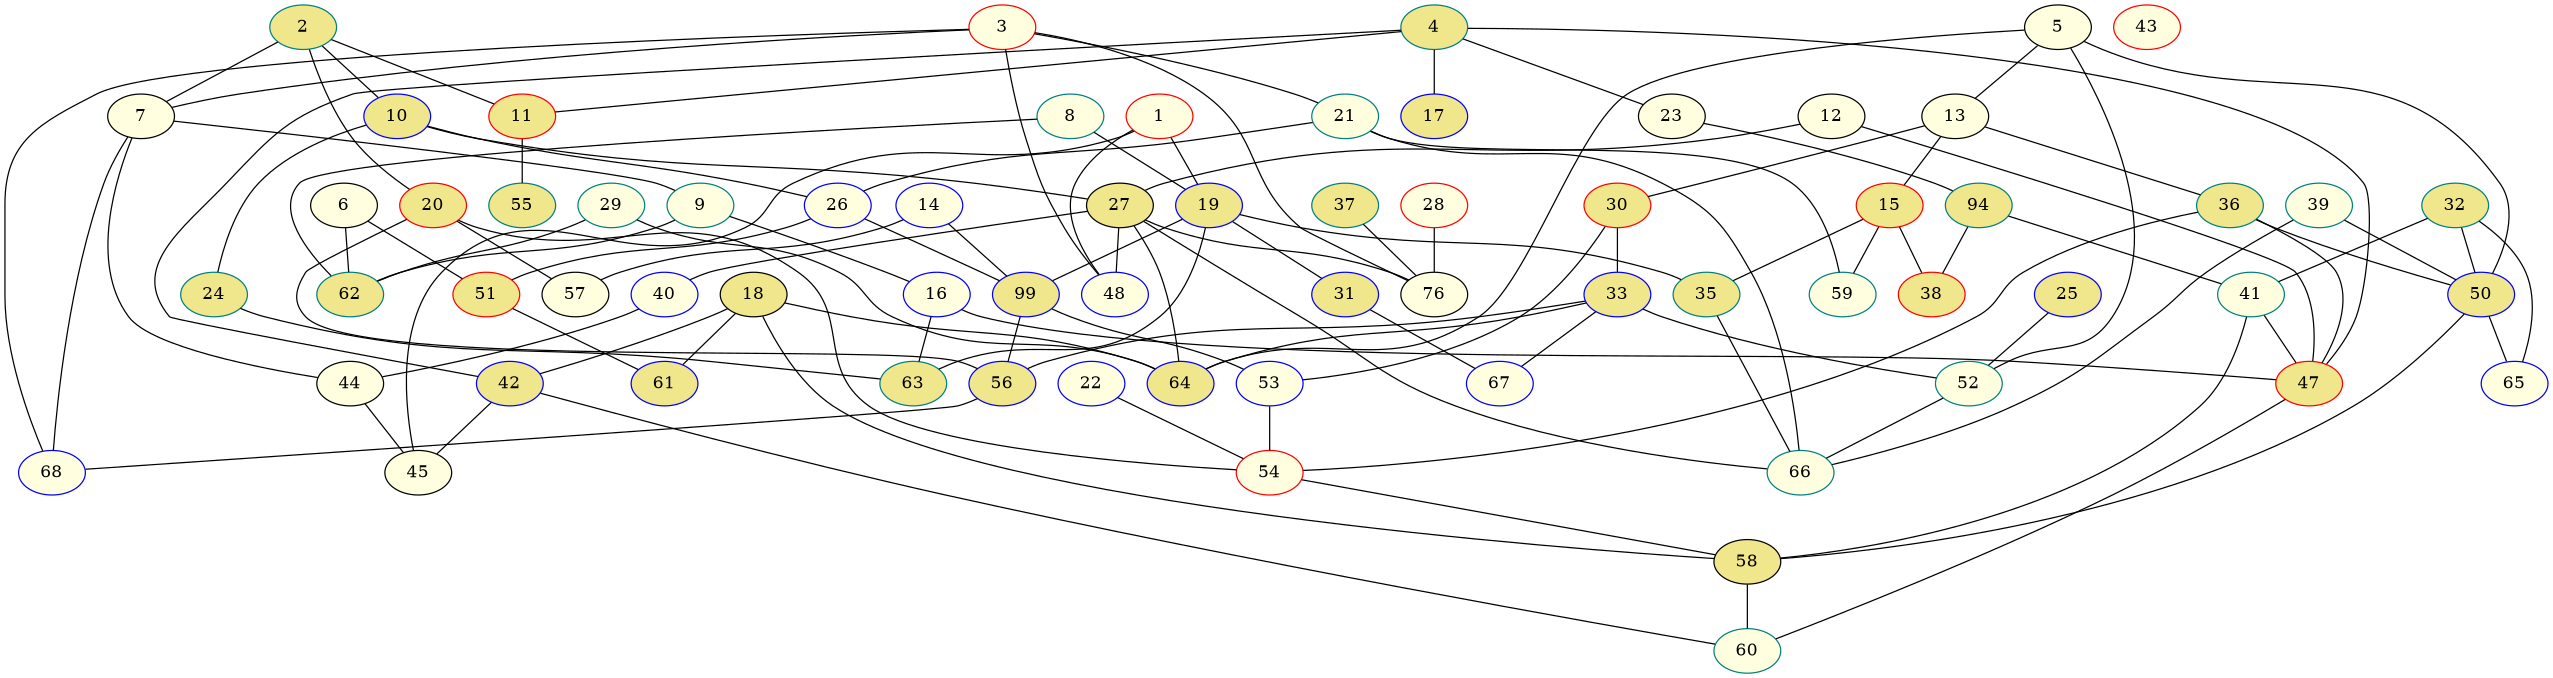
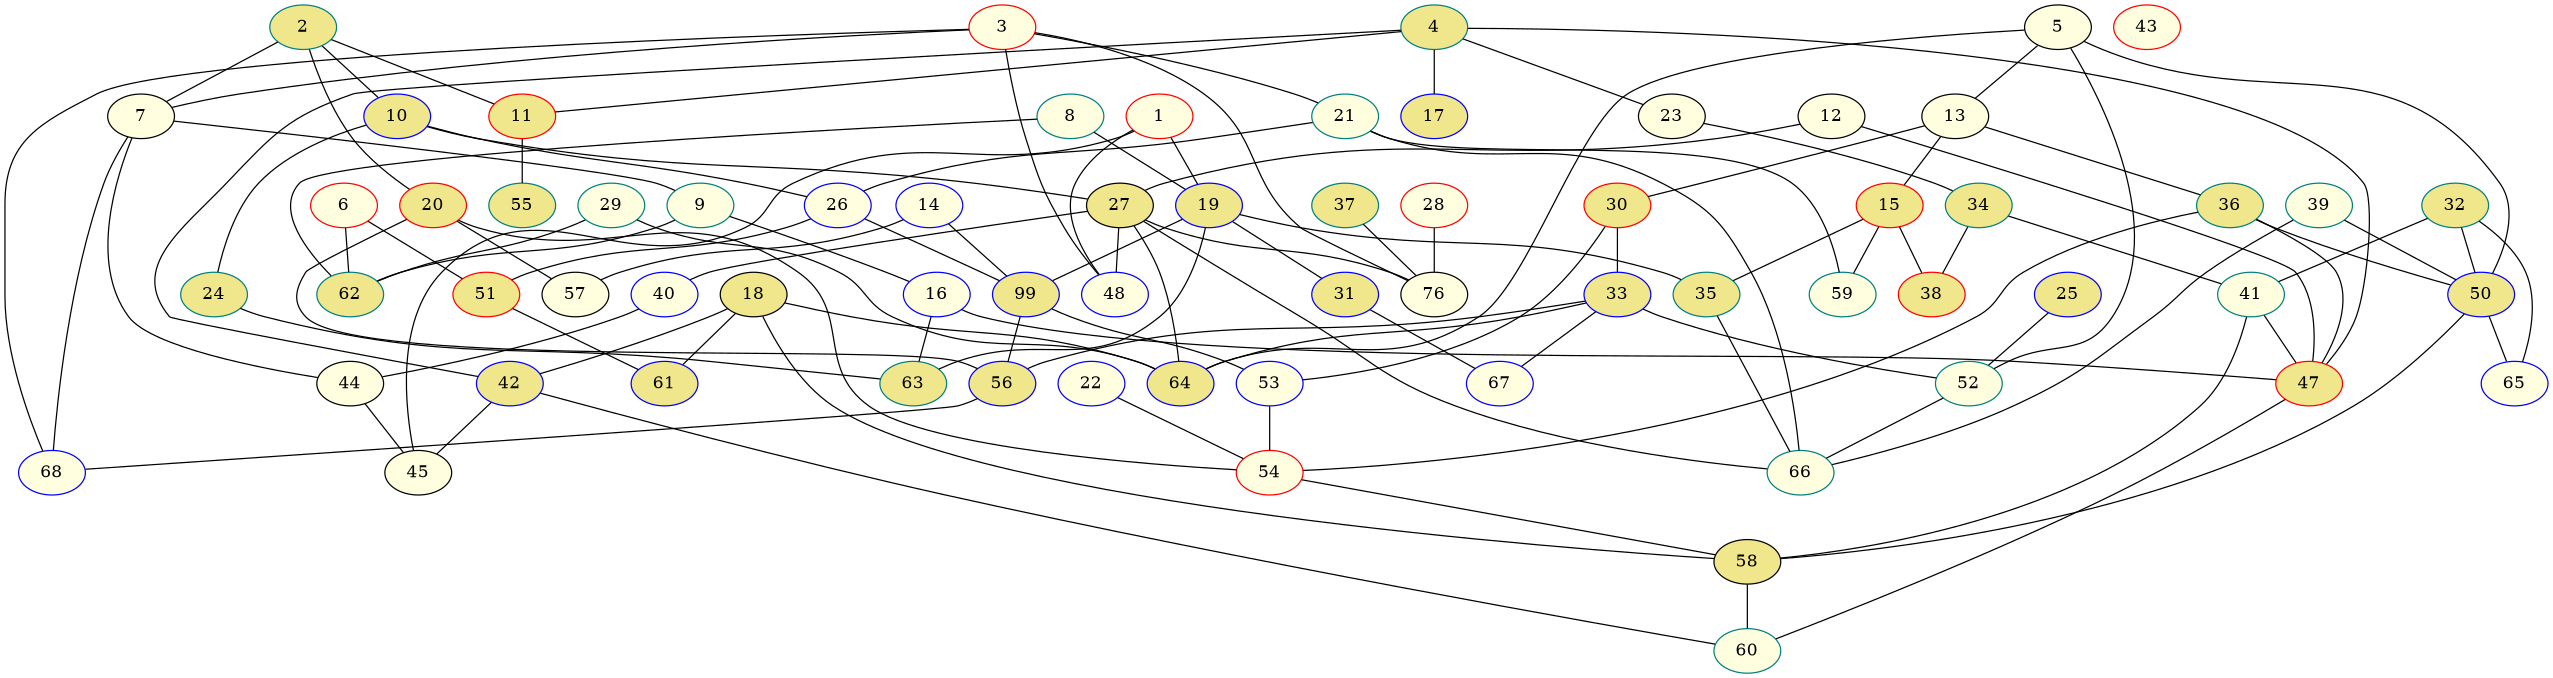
node "6": color black -> red
node "94": label "94" -> "34"
